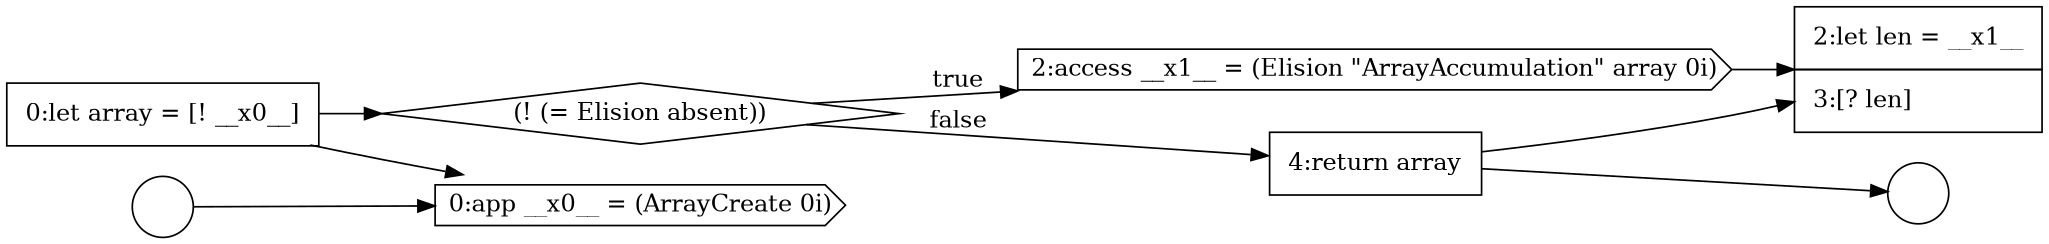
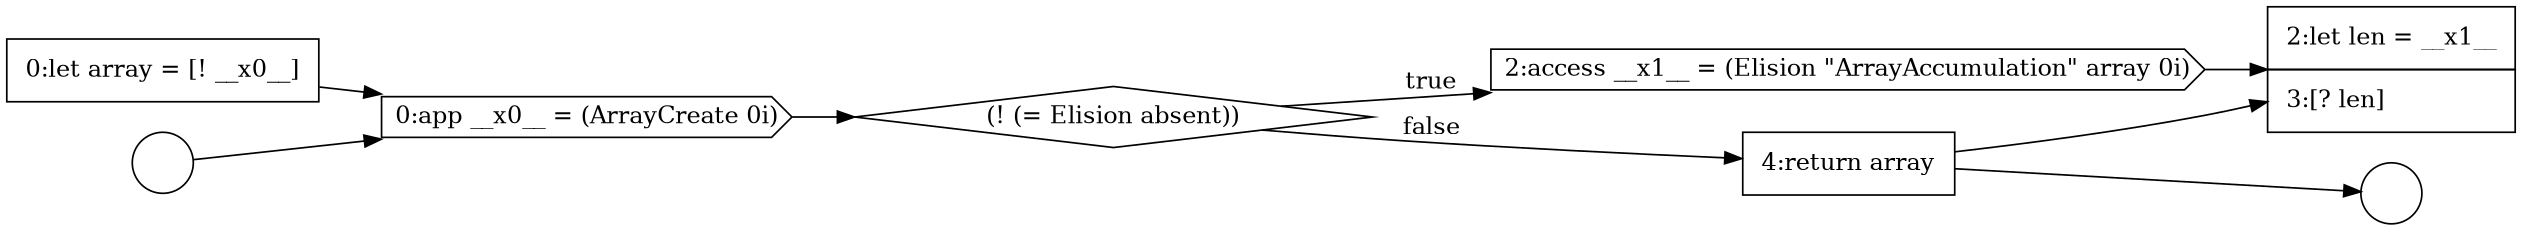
edge "0:let array = [! __x0__]" -> "(! (= Elision absent))": now "0:app __x0__ = (ArrayCreate 0i)" -> "(! (= Elision absent))"
